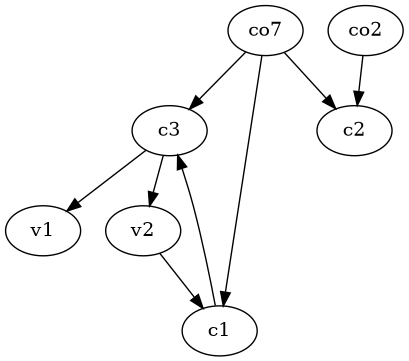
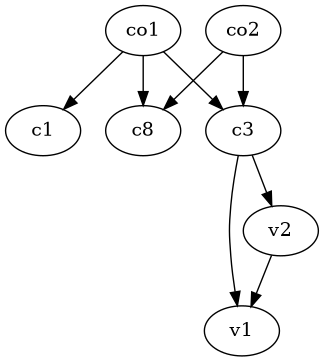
node "co7": label "co7" -> "co1"
node "c2": label "c2" -> "c8"
edge "c1" -> "c3": now "co2" -> "c3"
edge "v2" -> "c1": now "v2" -> "v1"
